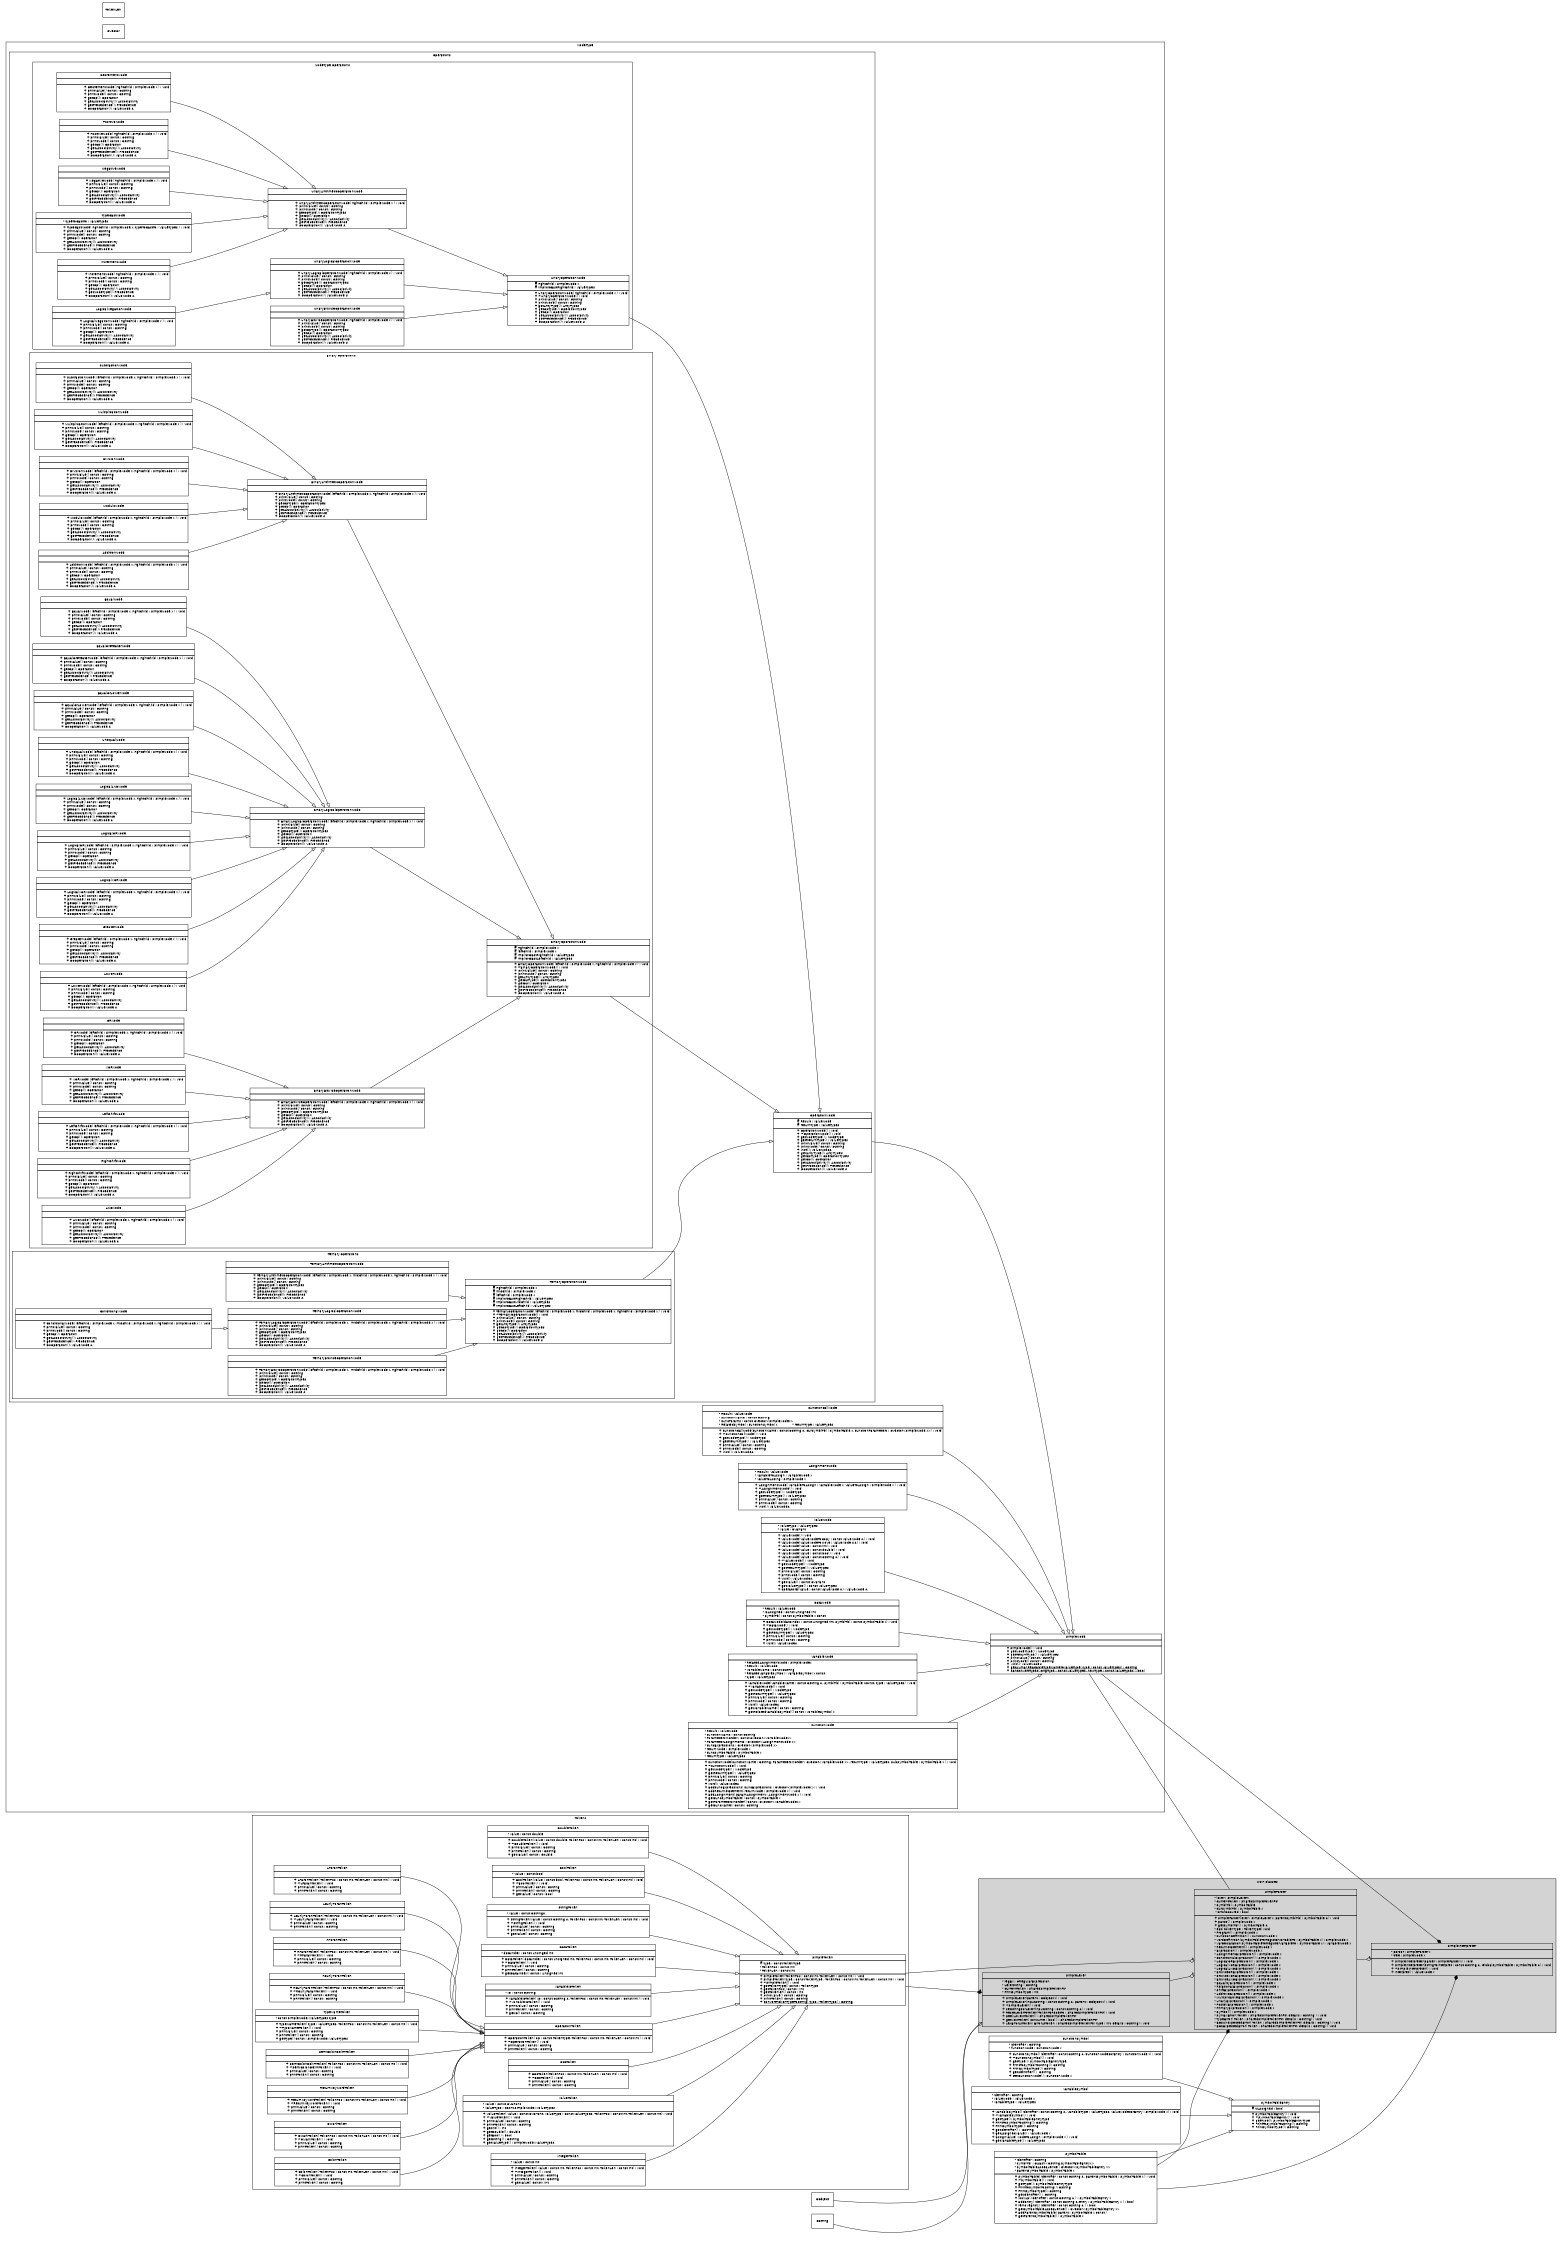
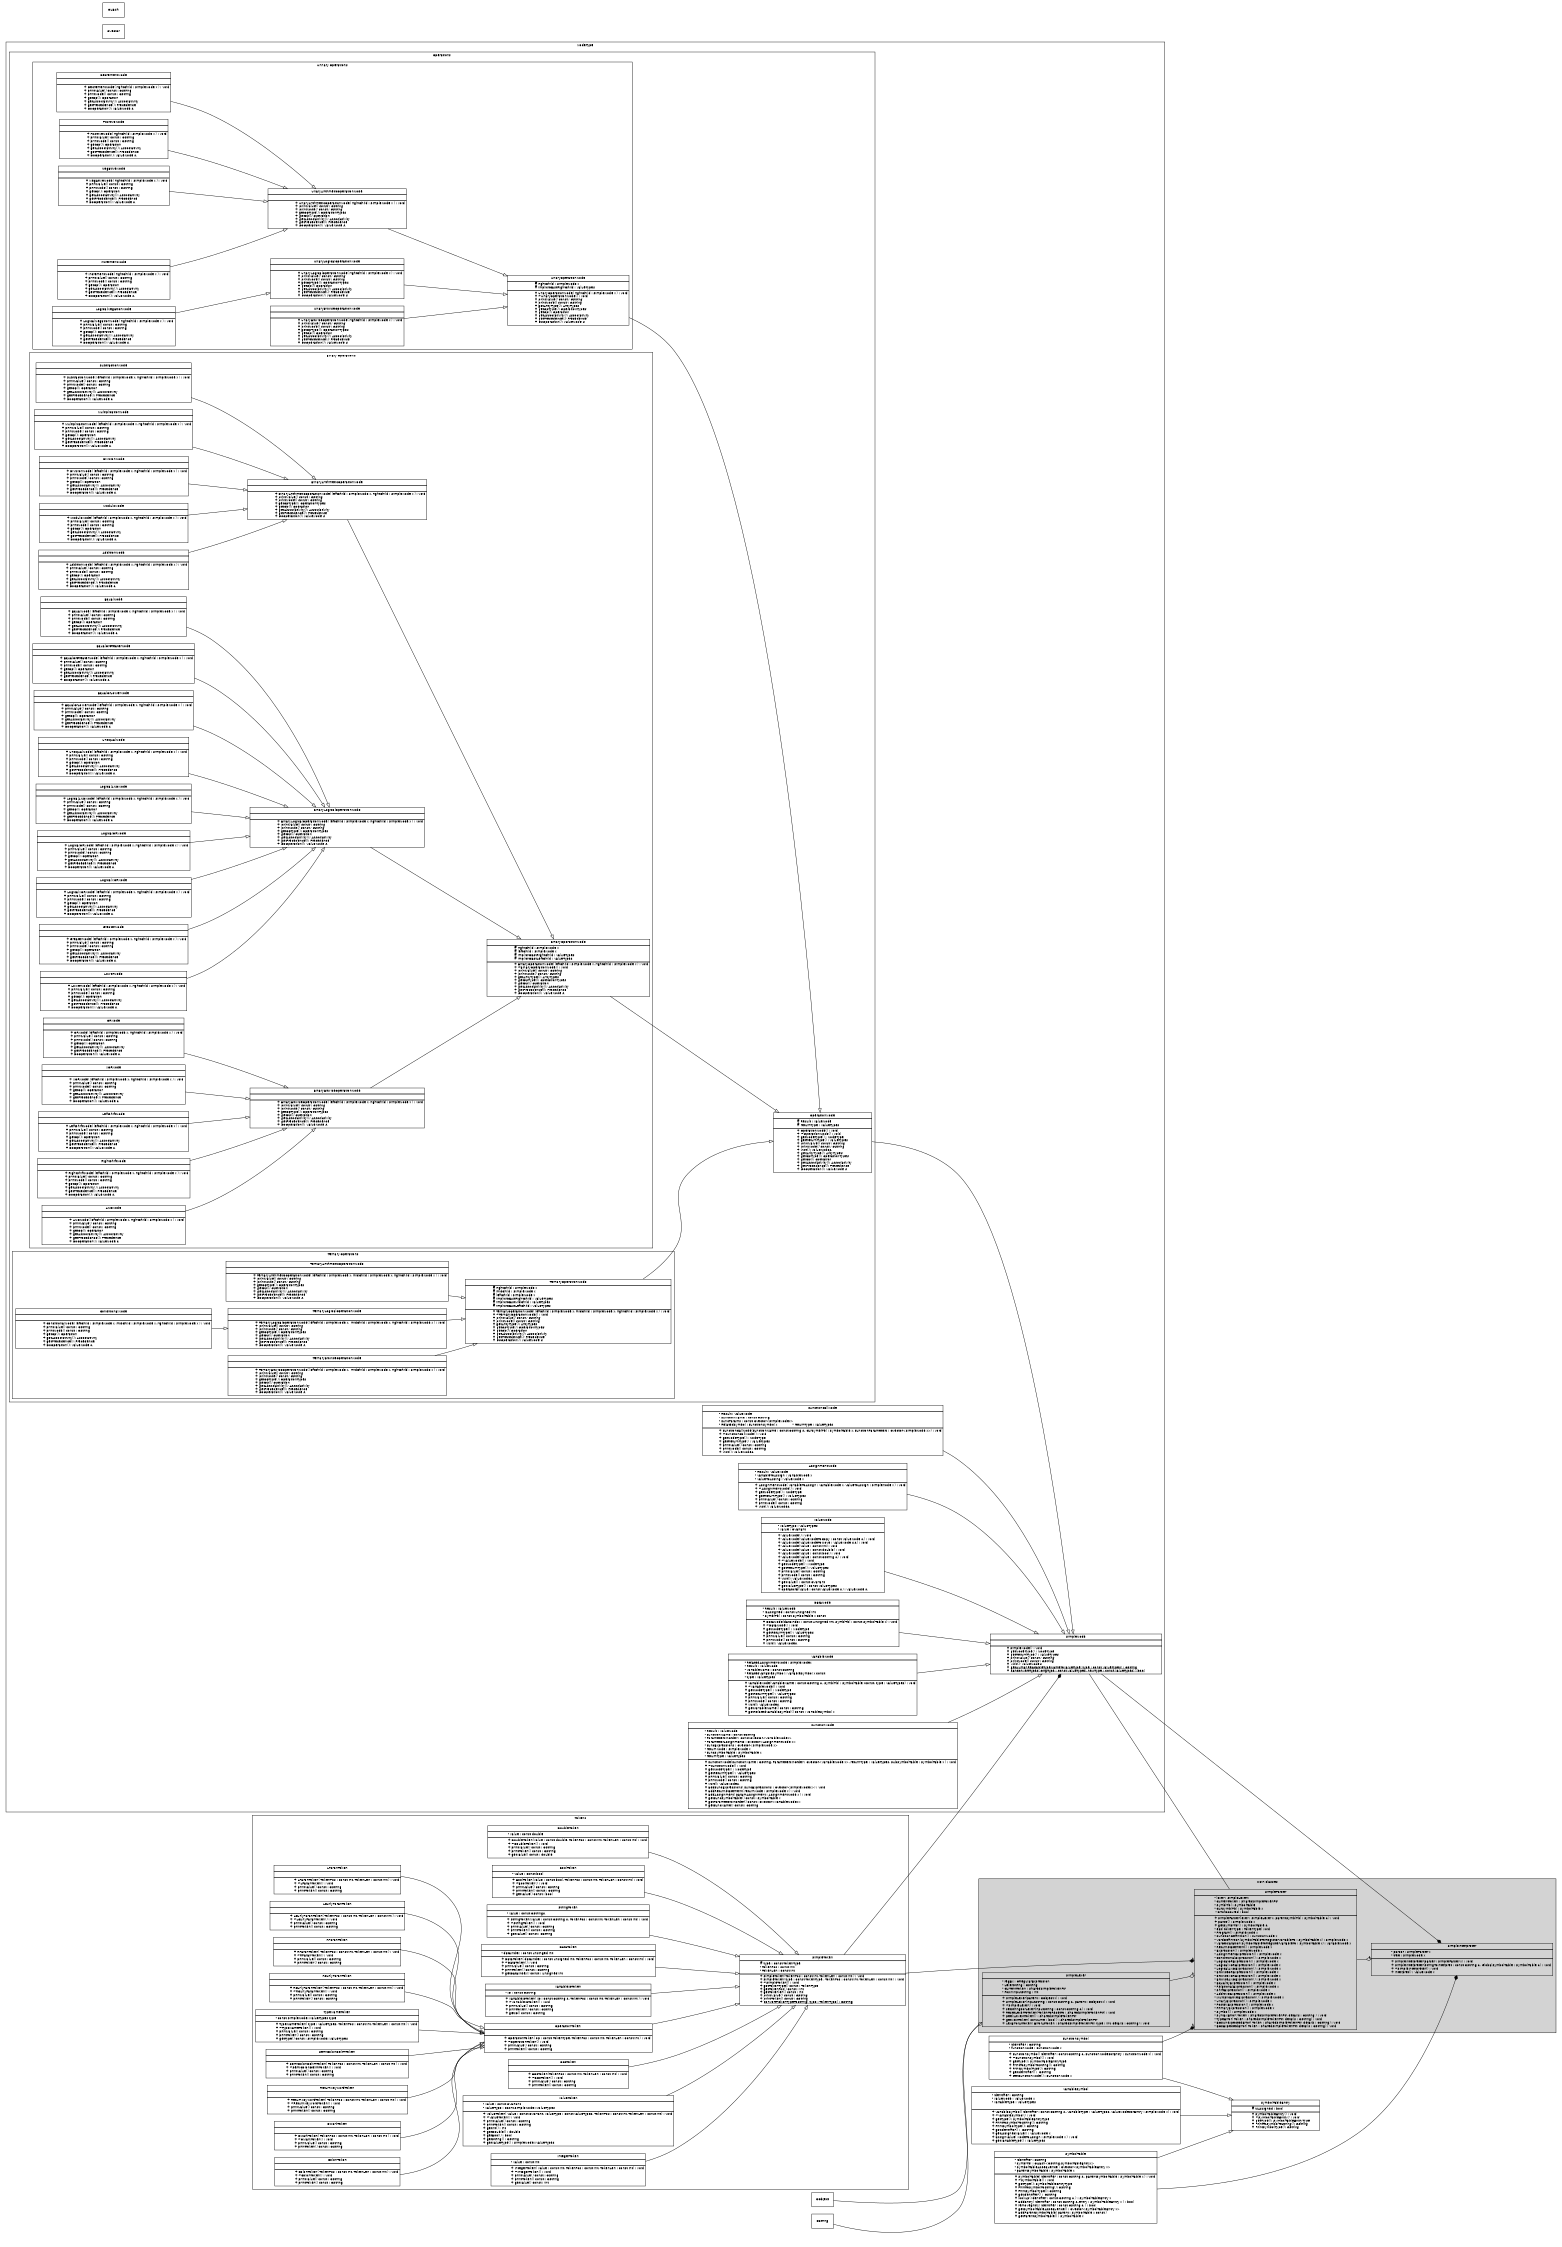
node "TokenLen": label "TokenLen" -> "QHash"
cluster "NodeType Operations": label "NodeType Operations" -> "Unnary Operations"
node "TypeCastNode": removed
node "IncrementNode": text "+ getNodeType(): Precedence" -> "+ getPrecedence(): Precedence"
node "AssignmentNode": text "- ValueToAssing : SimpleNode *" -> "- ValueToAssing : ValueNode *"
edge "SimpleToken" -> "SimpleParser": arrowhead odiamond -> diamond
edge "SimpleToken" -> "SimpleLexer": now "SimpleToken" -> "SimpleNode"
node "SimpleLexer": text "- PrintSymbolType : int" -> "- PosInInputString : int"
edge "SymbolTable" -> "SimpleParser": now "FunctionSymbol" -> "SimpleParser"
